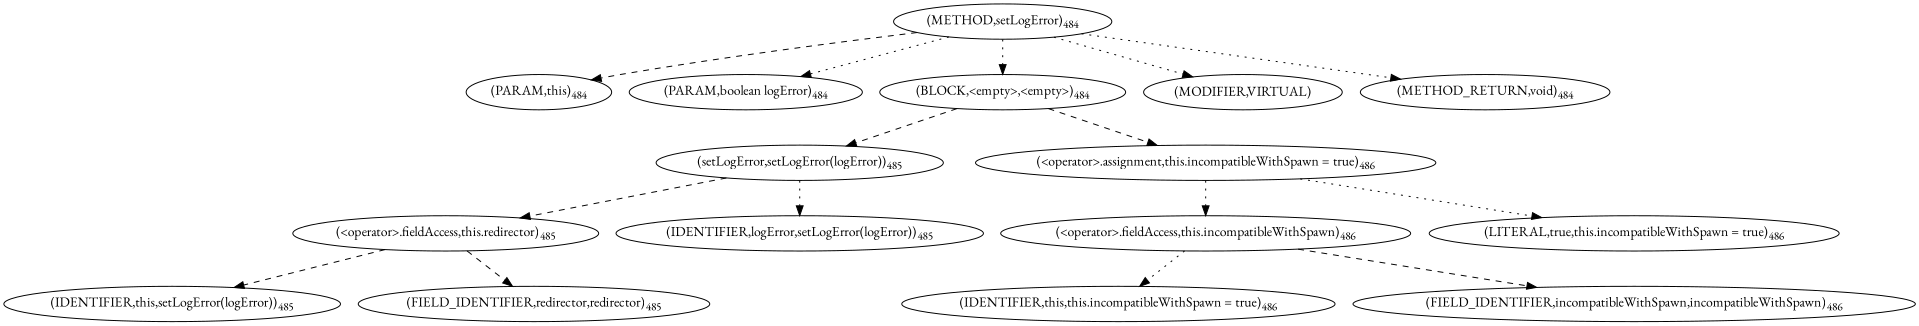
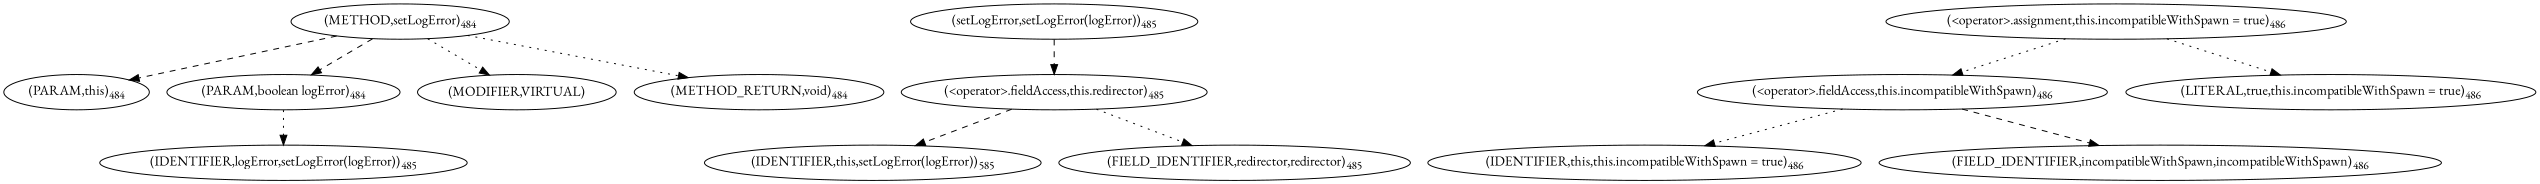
edge "(METHOD,setLogError)" -> "(PARAM,boolean logError)": style dotted -> dashed
node "(BLOCK,<empty>,<empty>)": removed
edge "(setLogError,setLogError(logError))" -> "(IDENTIFIER,logError,setLogError(logError))": now "(PARAM,boolean logError)" -> "(IDENTIFIER,logError,setLogError(logError))"
edge "(<operator>.fieldAccess,this.redirector)" -> "(FIELD_IDENTIFIER,redirector,redirector)": style dashed -> dotted
node "(IDENTIFIER,this,setLogError(logError))": text "485" -> "585"
